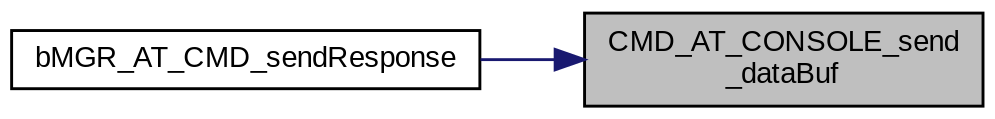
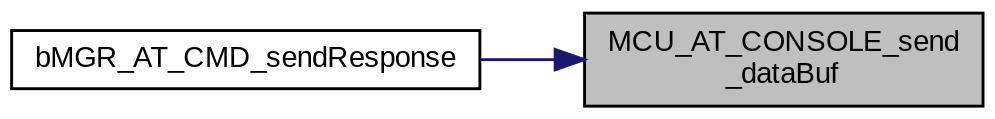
node "CMD_AT_CONSOLE_send _dataBuf": label "CMD_AT_CONSOLE_send _dataBuf" -> "MCU_AT_CONSOLE_send _dataBuf"
